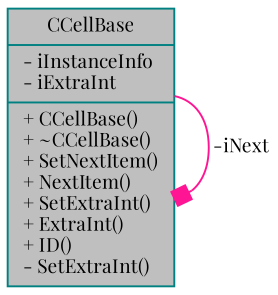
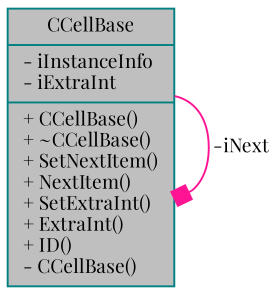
node "CCellBase": text "- SetExtraInt()" -> "- CCellBase()"
